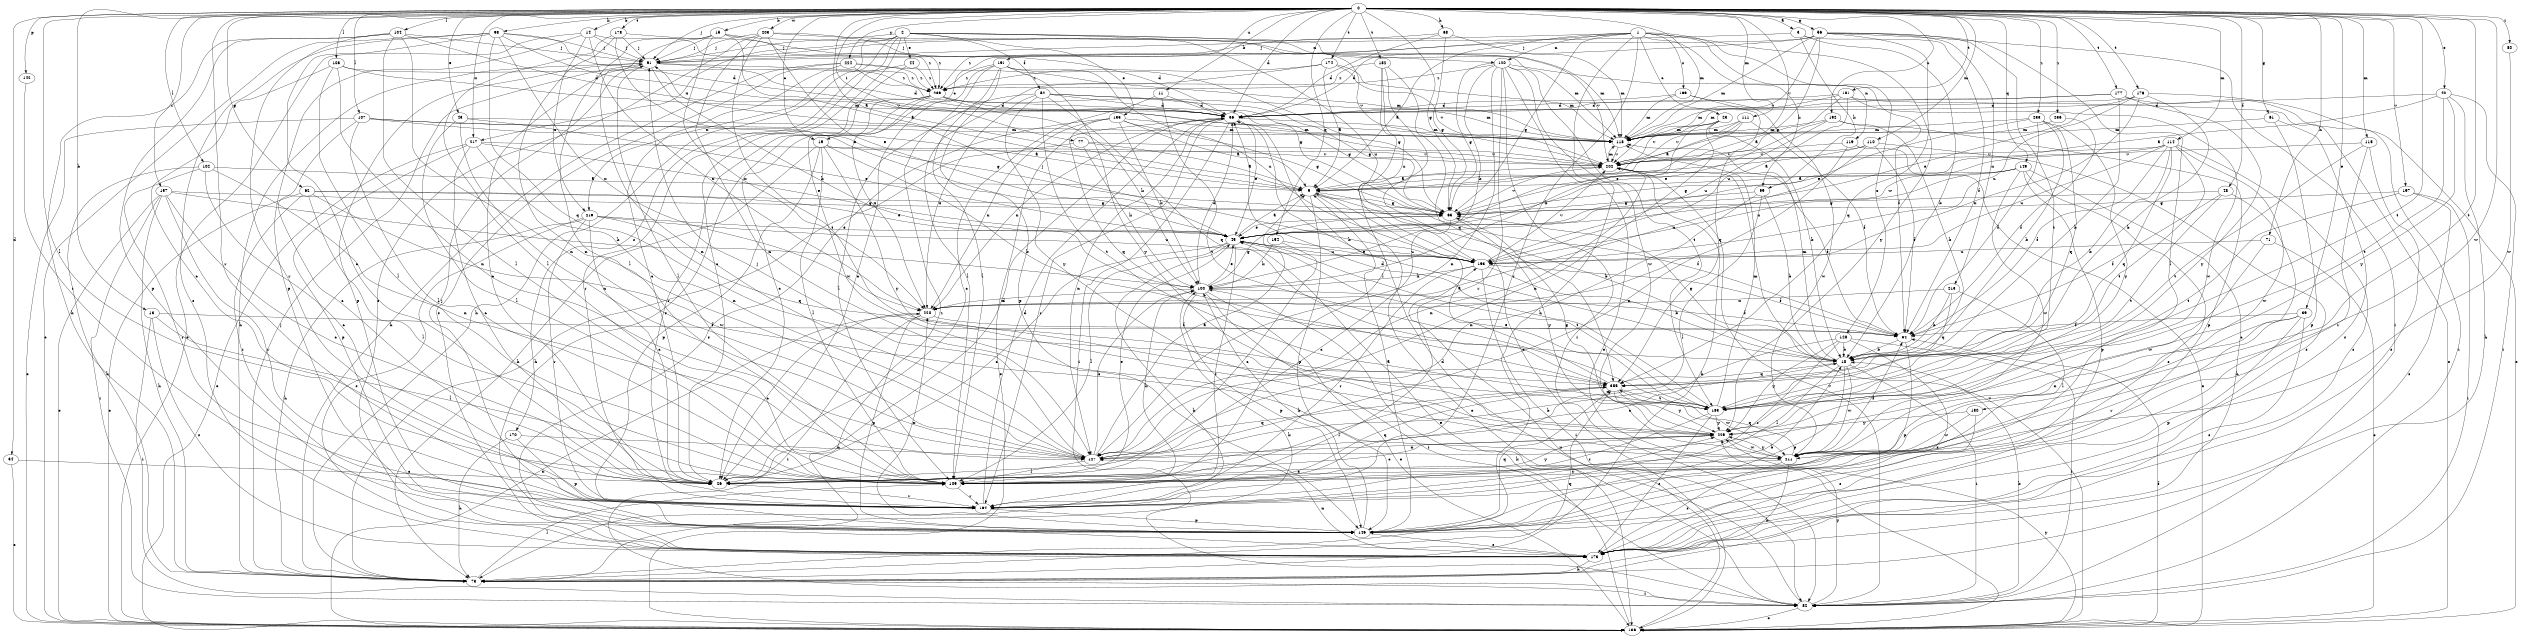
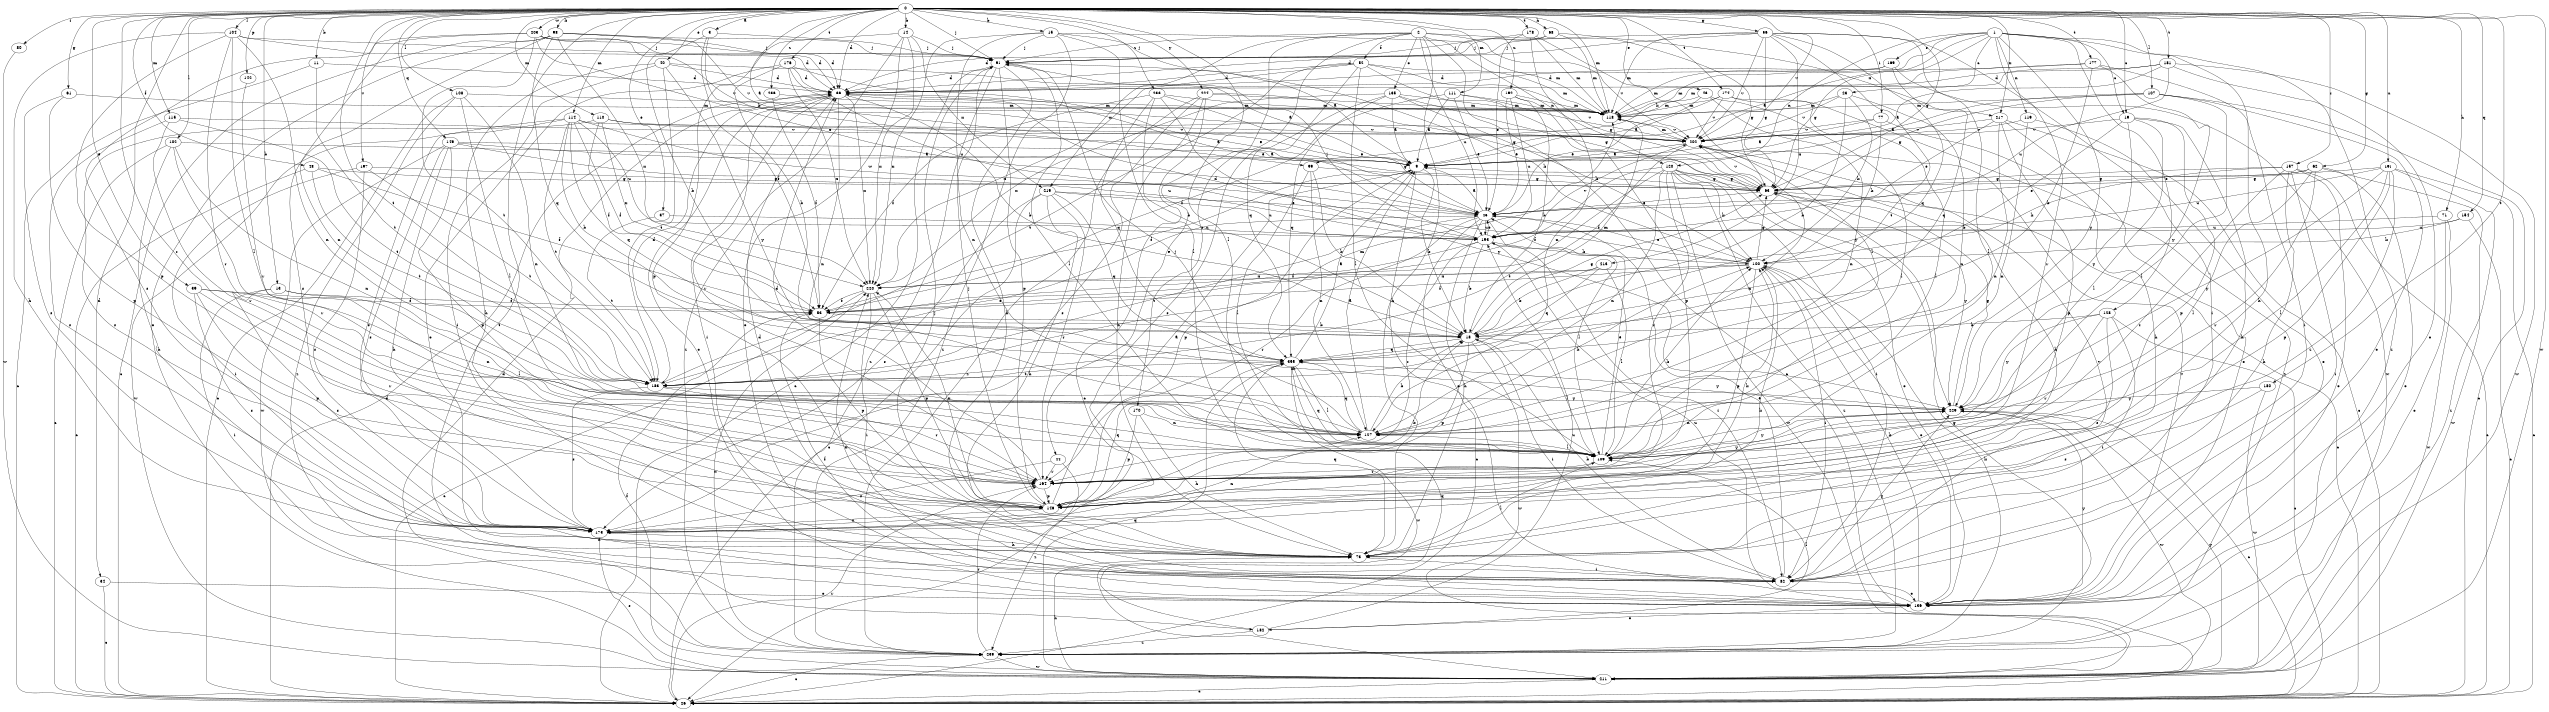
node "37": added
node "54": label "54" -> "53"
edge "182" -> "136": reversed
